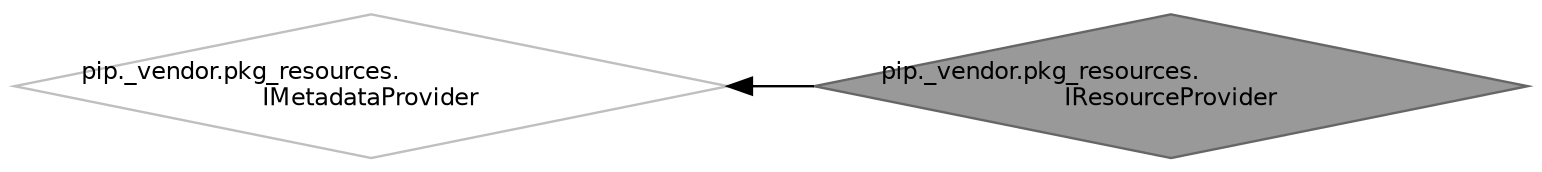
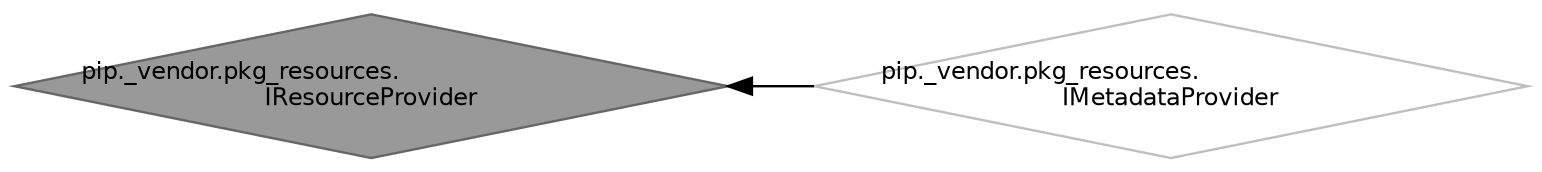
edge "pip._vendor.pkg_resources. IResourceProvider" -> "pip._vendor.pkg_resources. IMetadataProvider": reversed
